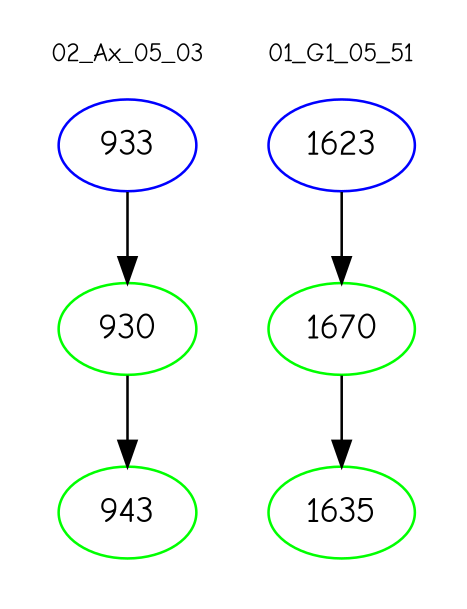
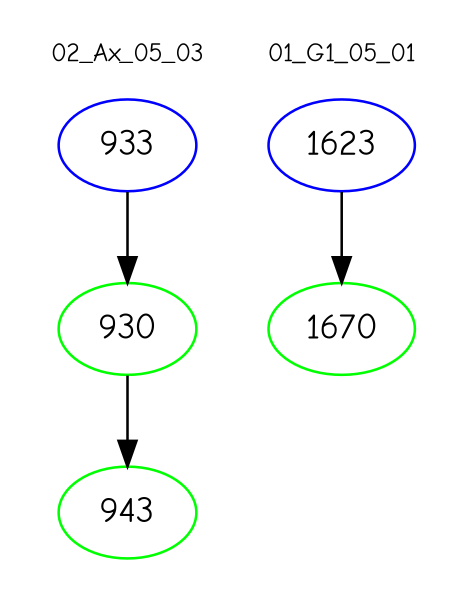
cluster "01_G1_05_51": label "01_G1_05_51" -> "01_G1_05_01"
node "1635": removed
